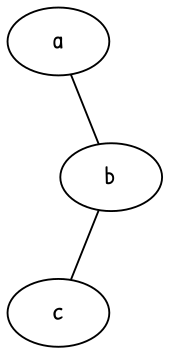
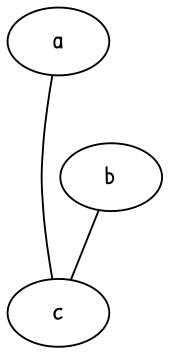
edge "a" -- "b": now "a" -- "c"
